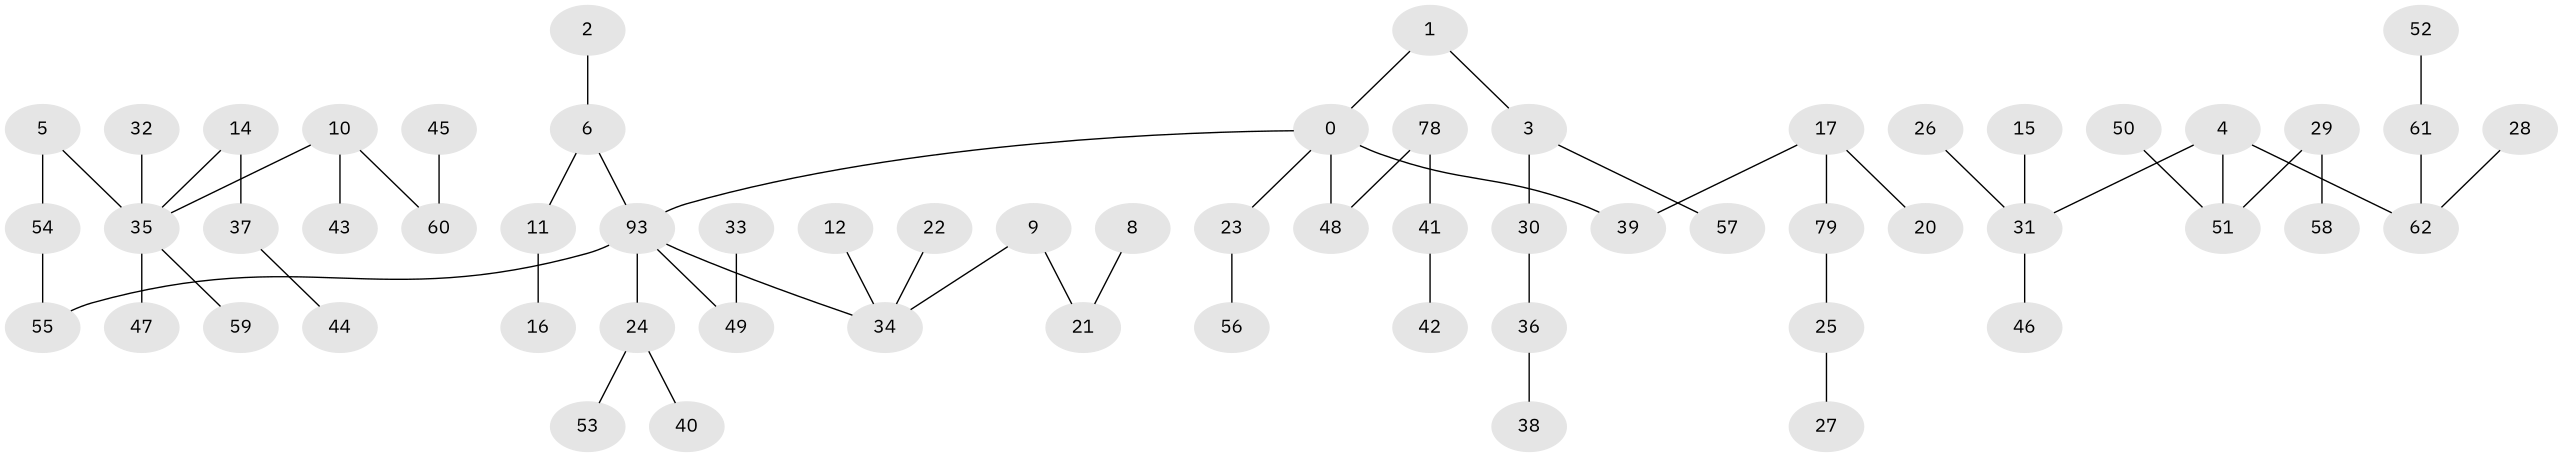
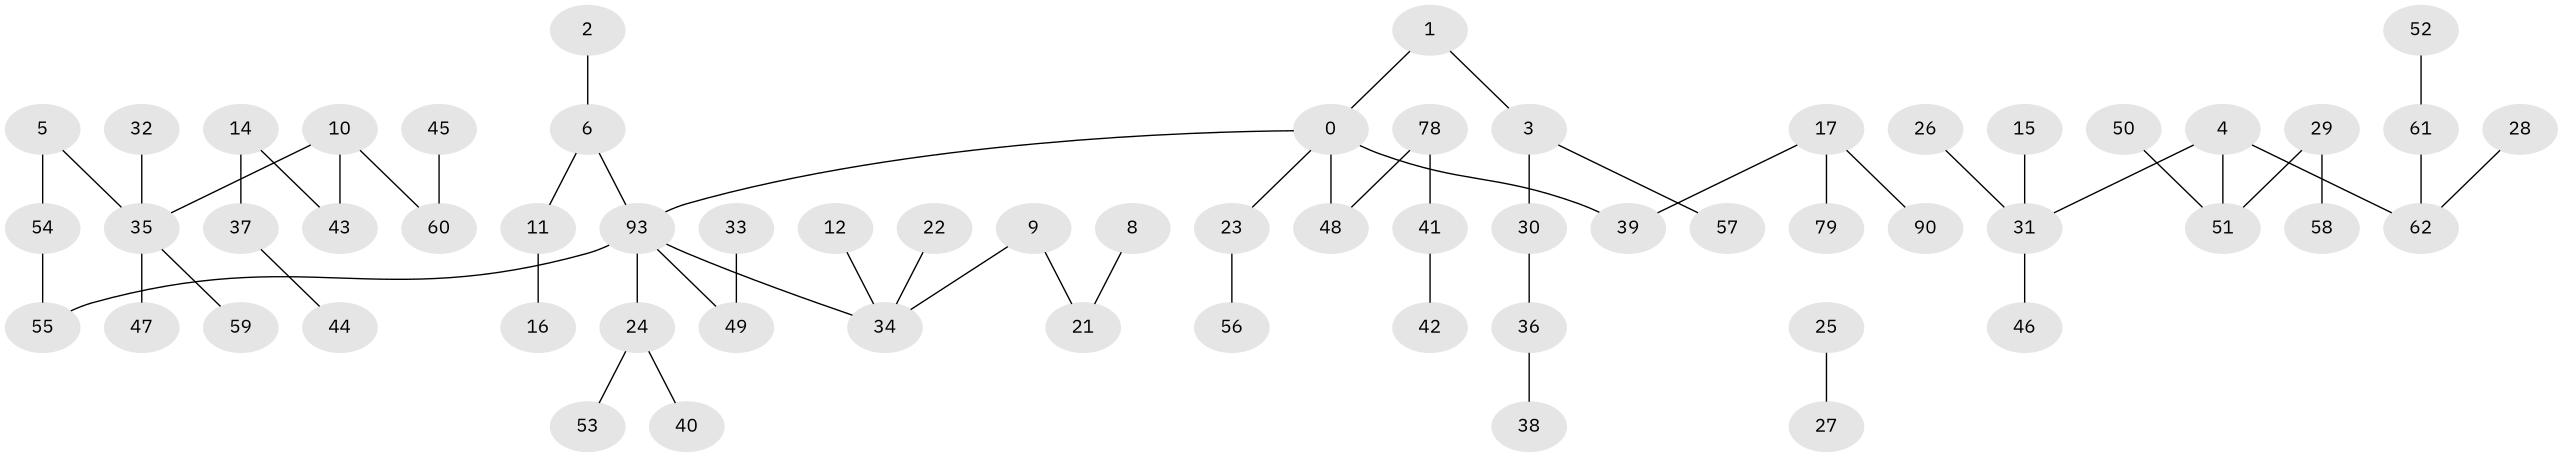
edge "14" -- "35": now "14" -- "43"
node "20": label "20" -> "90"
edge "79" -- "25": removed
